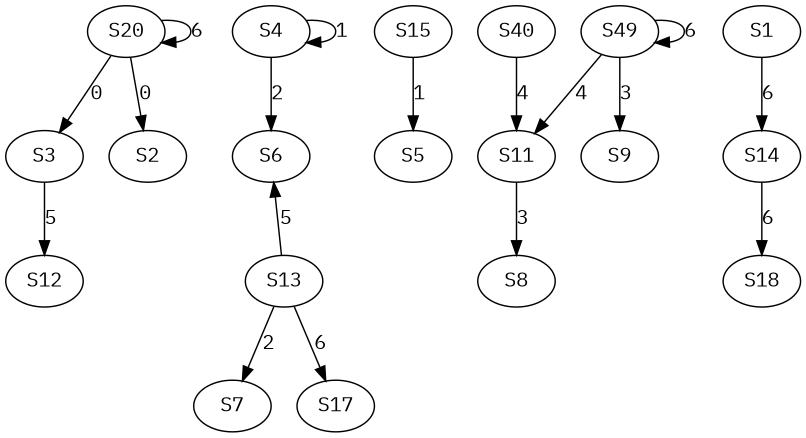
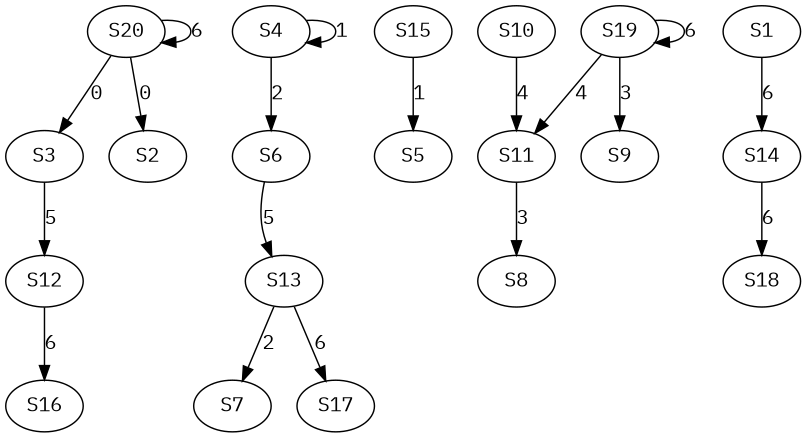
node "S40": label "S40" -> "S10"
node "S49": label "S49" -> "S19"
edge "S13" -> "S6": reversed
node "S16": added
